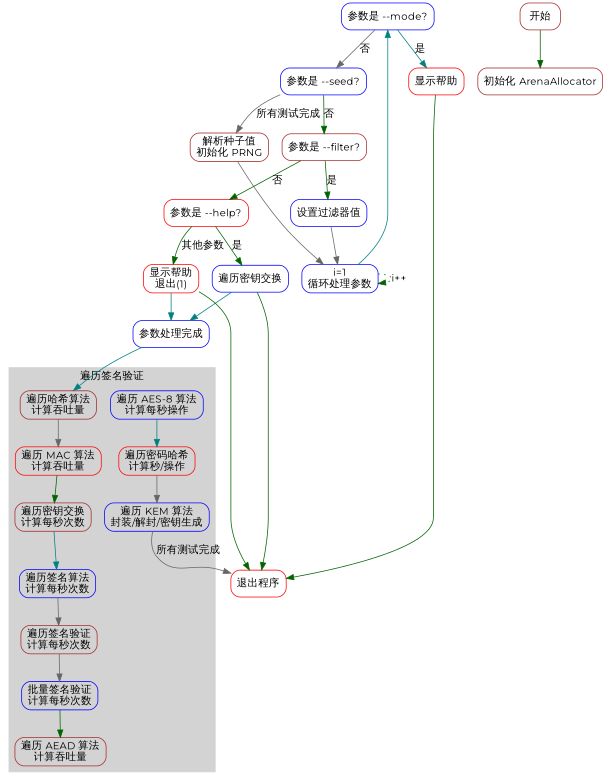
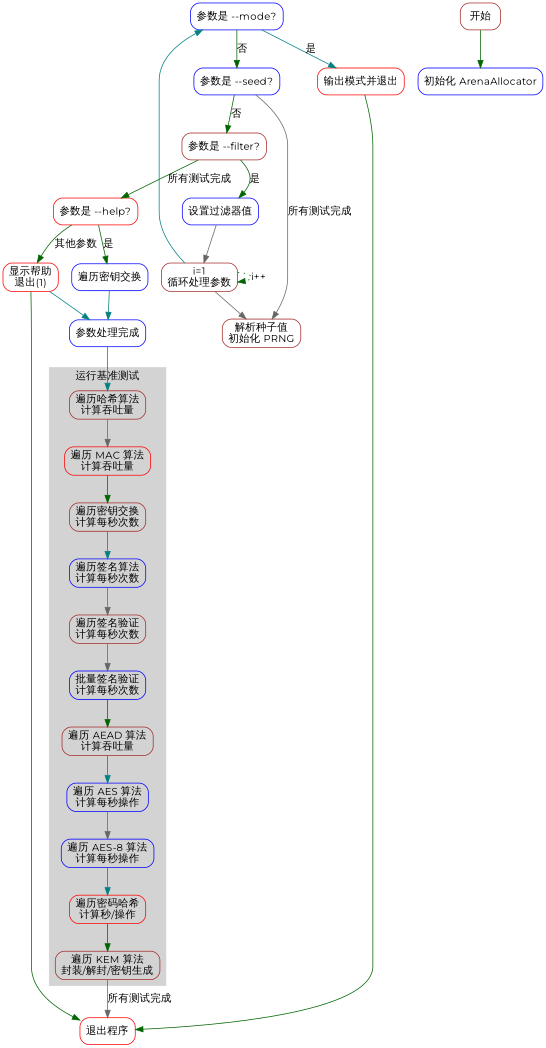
edge "参数是 --mode?" -> "参数是 --seed?": color gray40 -> darkgreen
node "显示帮助": label "显示帮助" -> "输出模式并退出"
node "初始化 ArenaAllocator": color brown -> blue
edge "参数是 --filter?" -> "参数是 --help?": label "否" -> "所有测试完成"
edge "解析种子值 初始化 PRNG" -> "i=1 循环处理参数": reversed
node "i=1 循环处理参数": color blue -> brown
cluster "遍历签名验证": label "遍历签名验证" -> "运行基准测试"
edge "遍历密钥交换" -> "退出程序": removed
edge "遍历密码哈希 计算秒/操作" -> "遍历 KEM 算法 封装/解封/密钥生成": color gray40 -> darkgreen
node "遍历 KEM 算法 封装/解封/密钥生成": color blue -> brown
node "遍历 AES 算法 计算每秒操作": added
